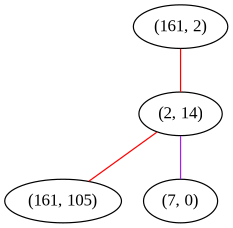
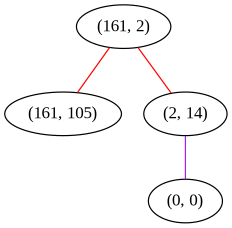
edge "(2, 14)" -- "(161, 105)": now "(161, 2)" -- "(161, 105)"
node "(7, 0)": label "(7, 0)" -> "(0, 0)"
